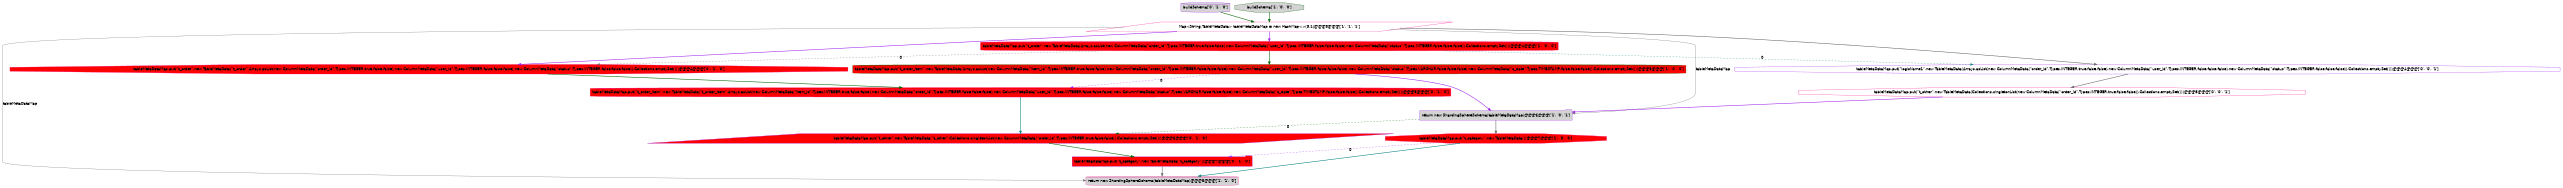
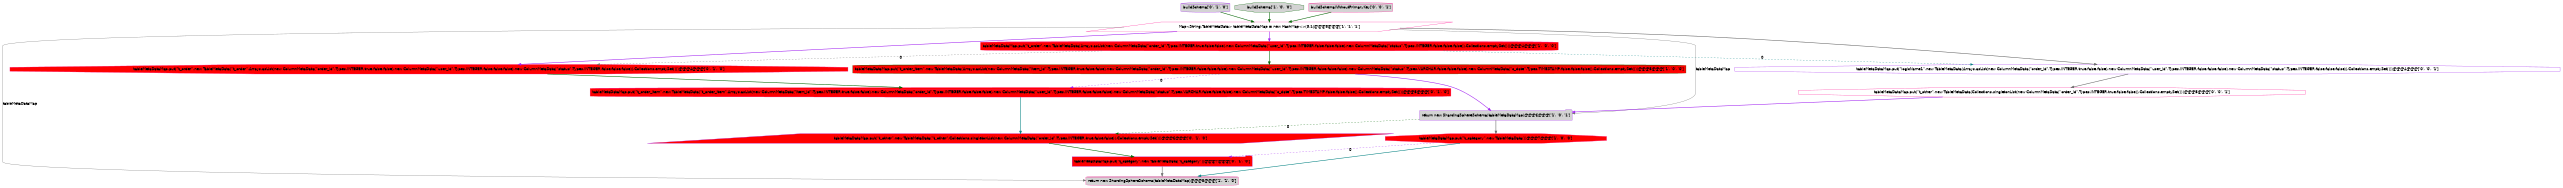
node "buildSchemaWithoutPrimaryKey['0', '0', '1']": added
